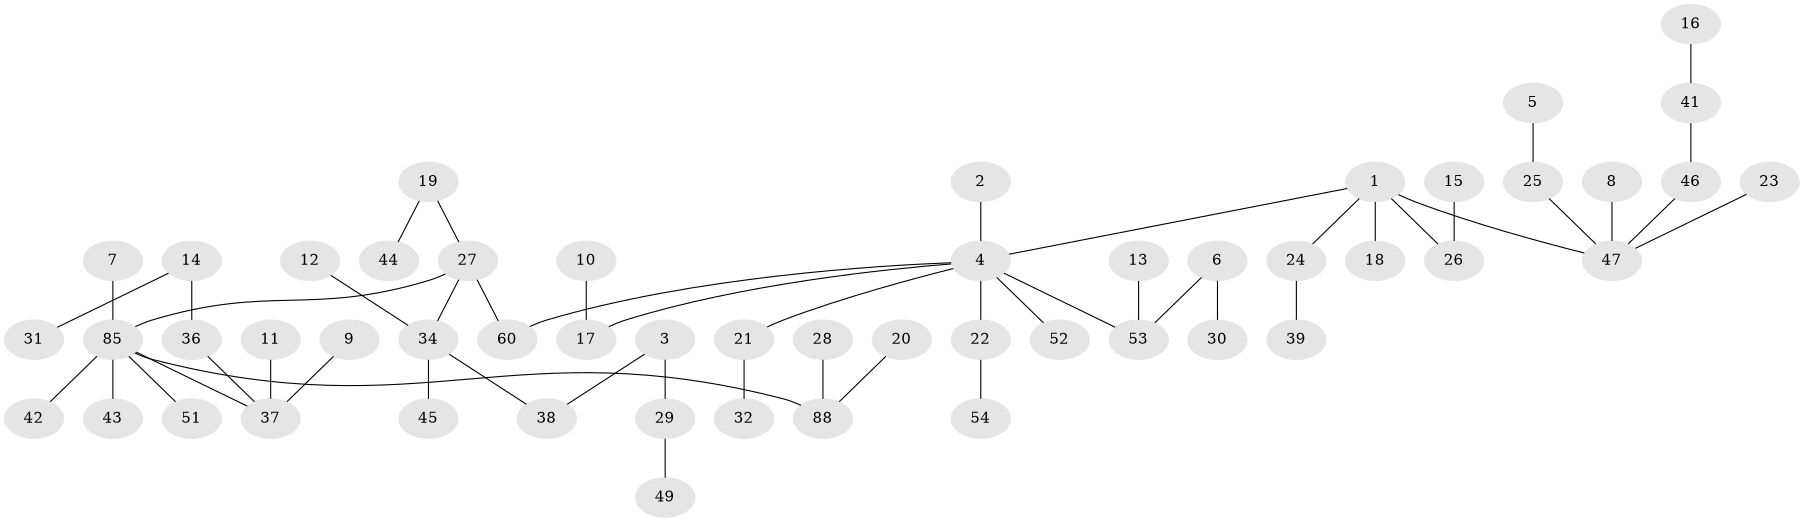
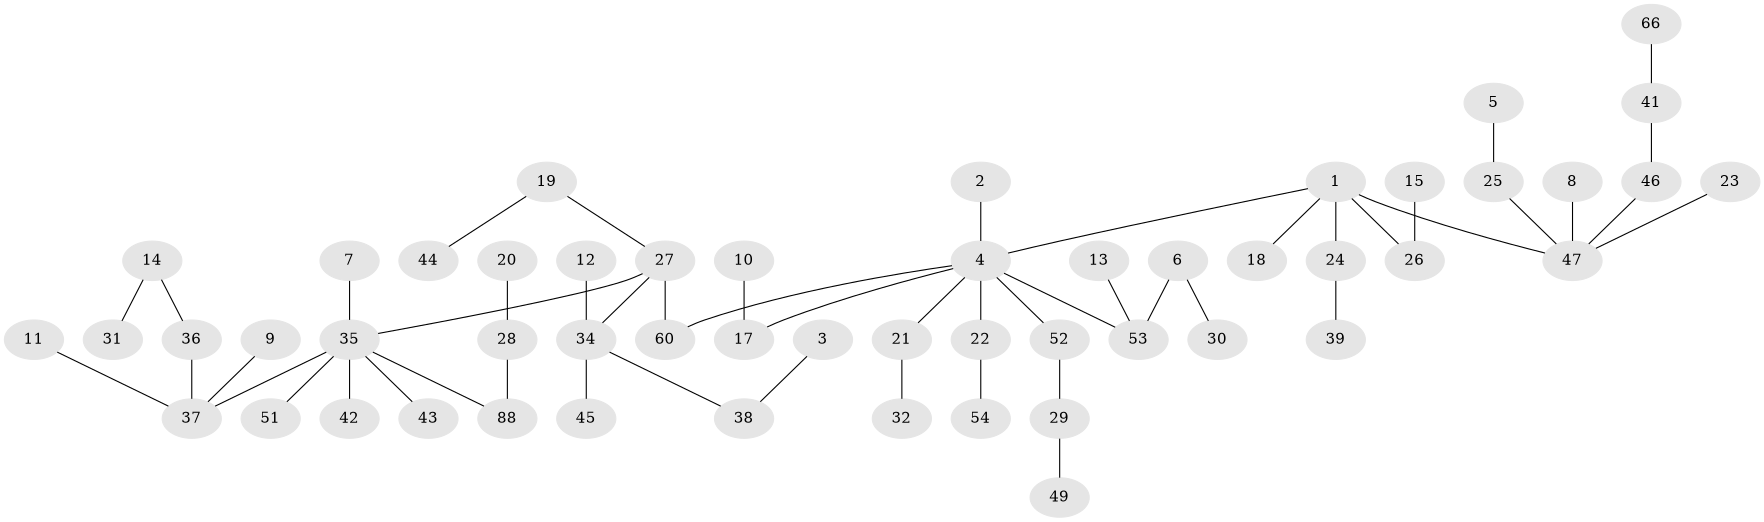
node "16": label "16" -> "66"
node "85": label "85" -> "35"
edge "20" -- "88": now "20" -- "28"
edge "3" -- "29": now "52" -- "29"
